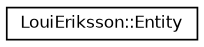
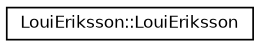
node "LouiEriksson::Entity": label "LouiEriksson::Entity" -> "LouiEriksson::LouiEriksson"
